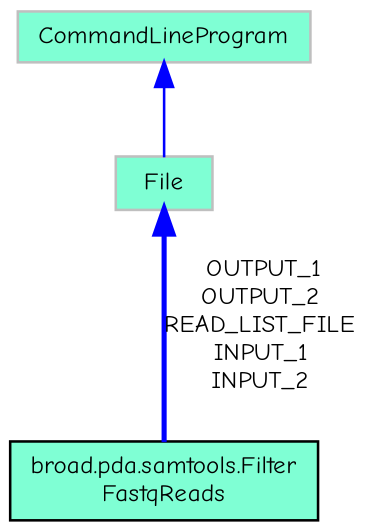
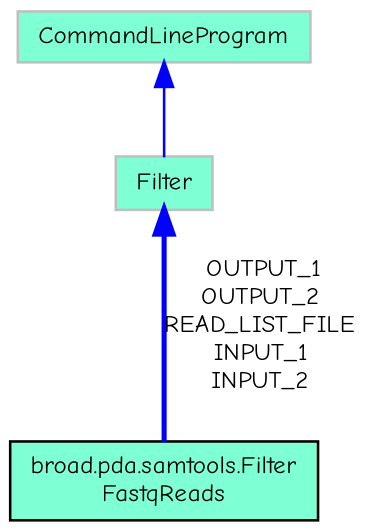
node "File": label "File" -> "Filter"
